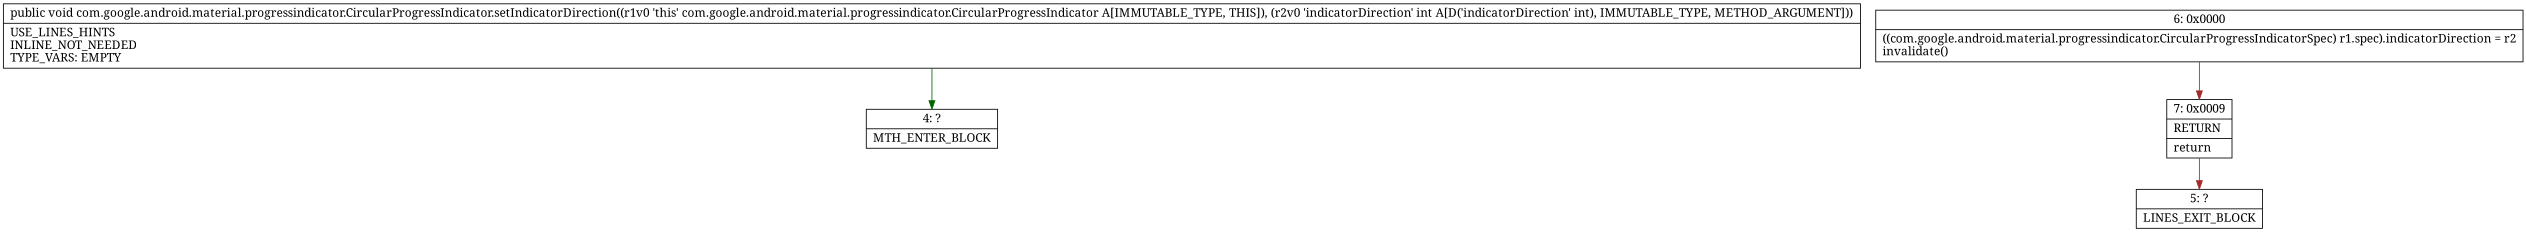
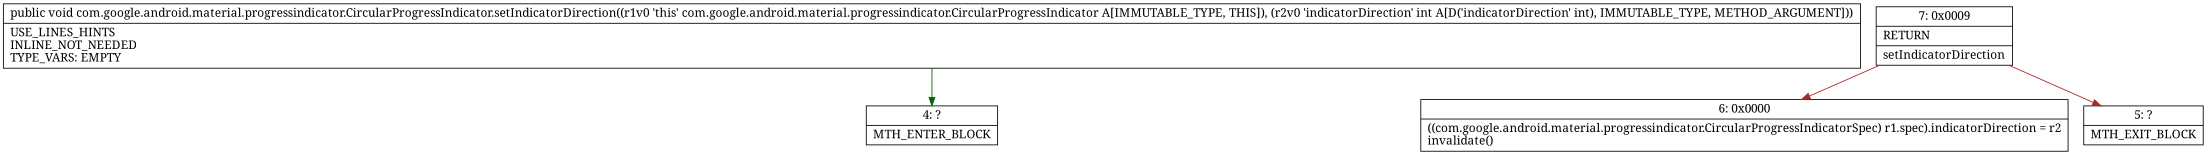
edge "6: 0x0000" -> "7: 0x0009": reversed
node "7: 0x0009": text "return" -> "setIndicatorDirection"
node "5: ?": text "LINES_EXIT_BLOCK" -> "MTH_EXIT_BLOCK"
